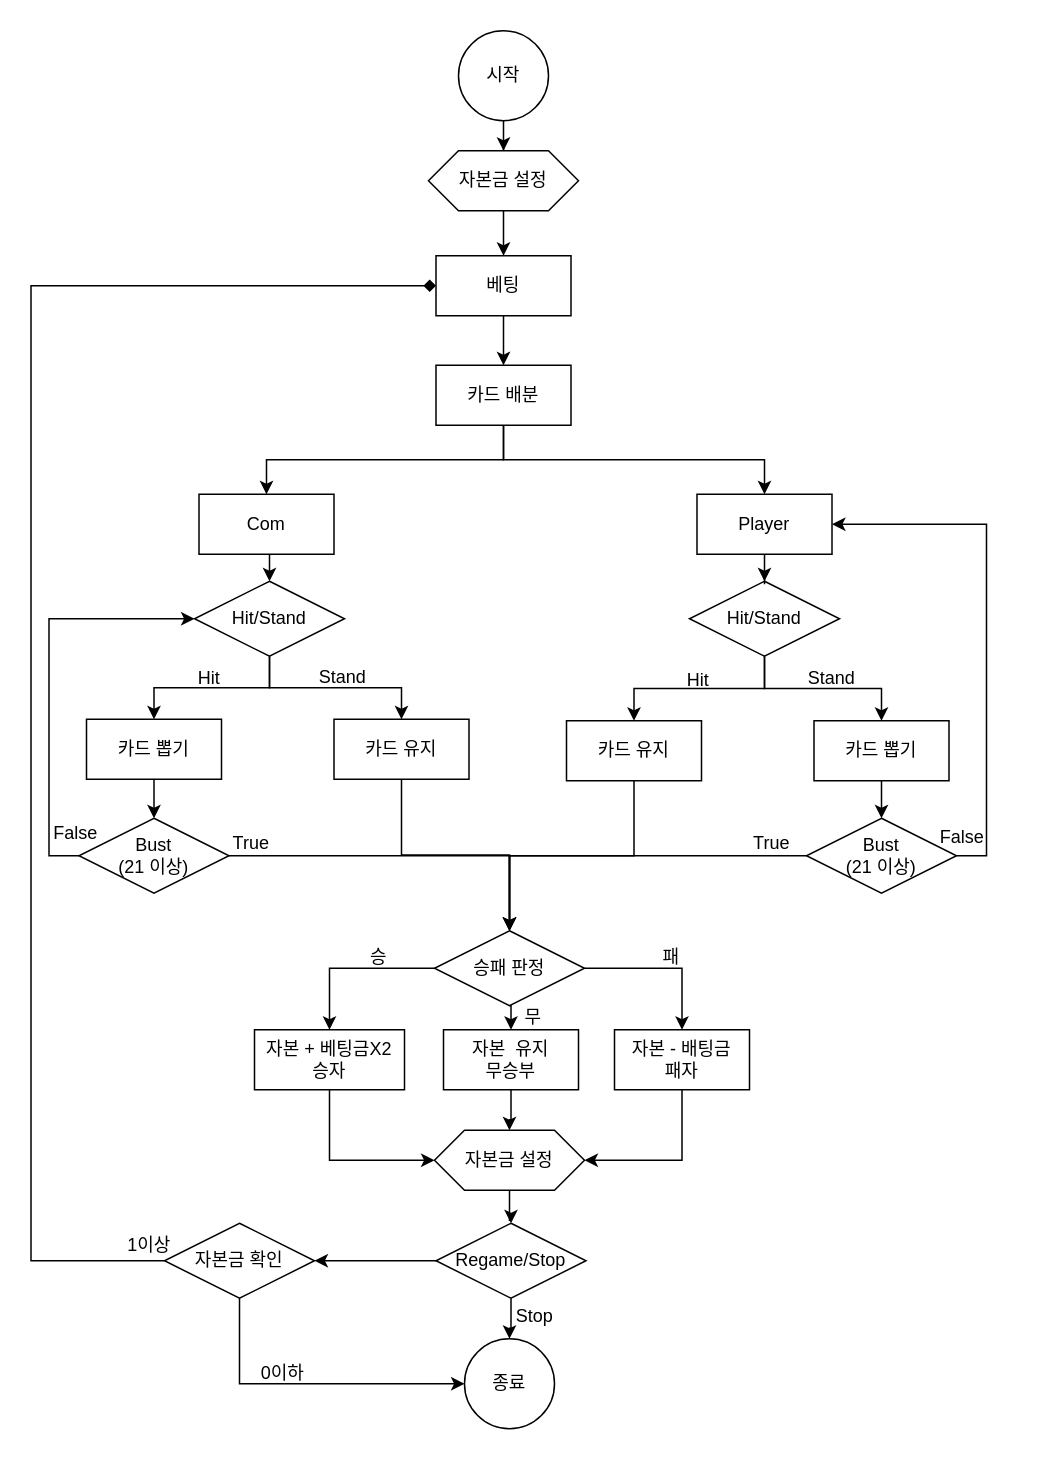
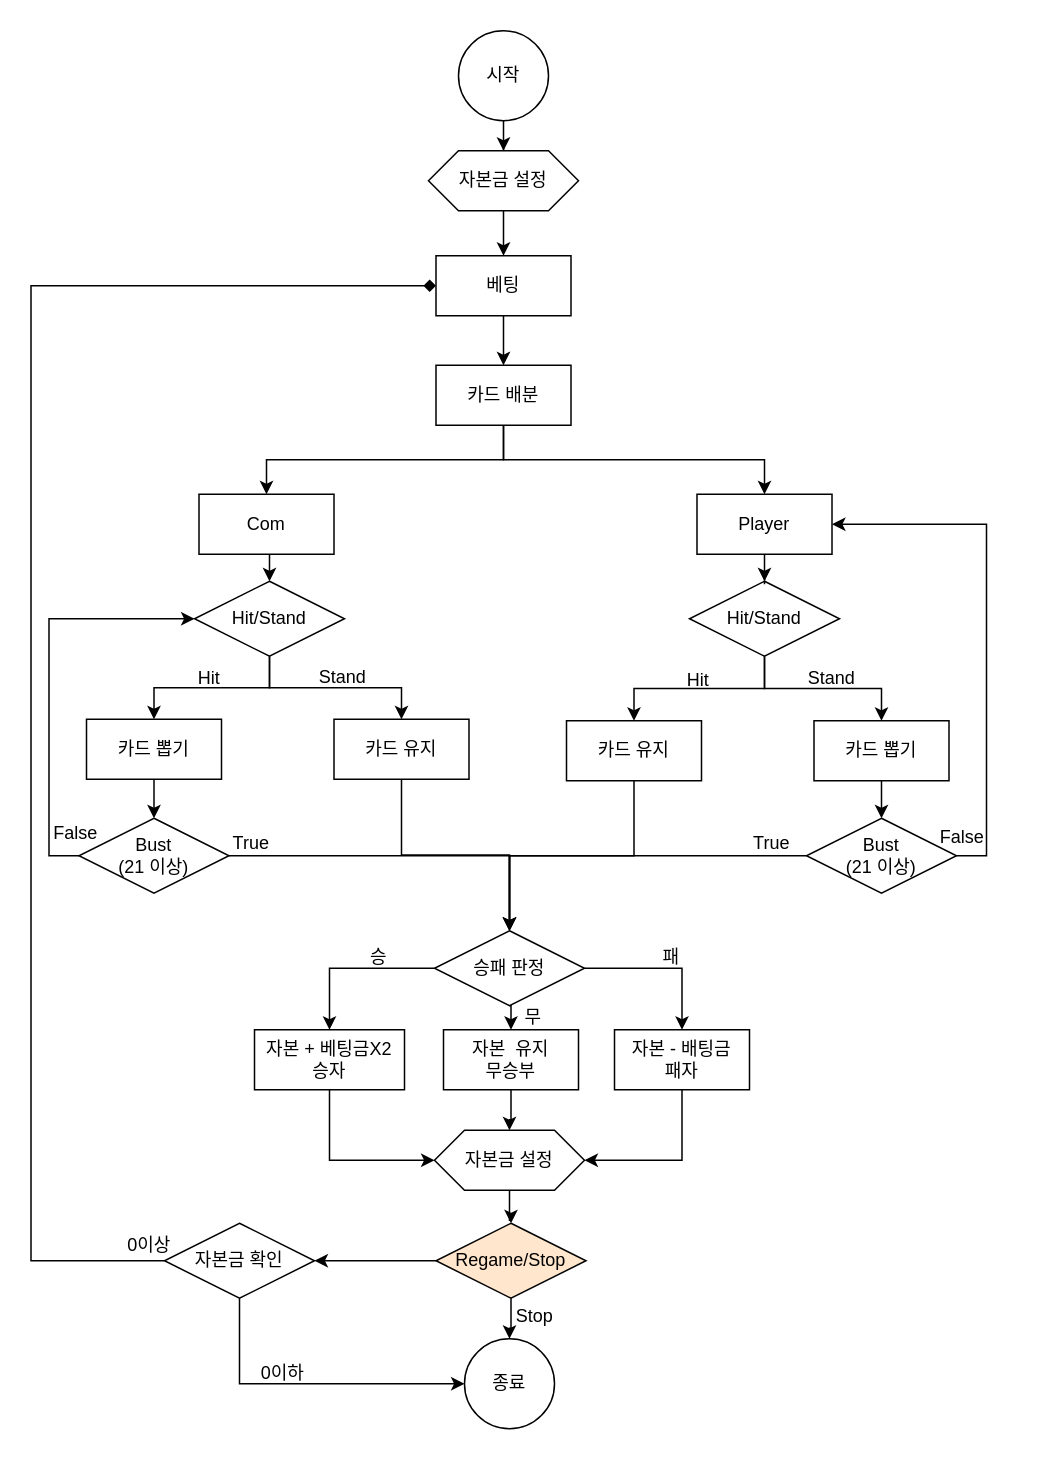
node "1이상": label "1이상" -> "0이상"
node "Regame/Stop": fillcolor #ffffff -> #ffe6cc
